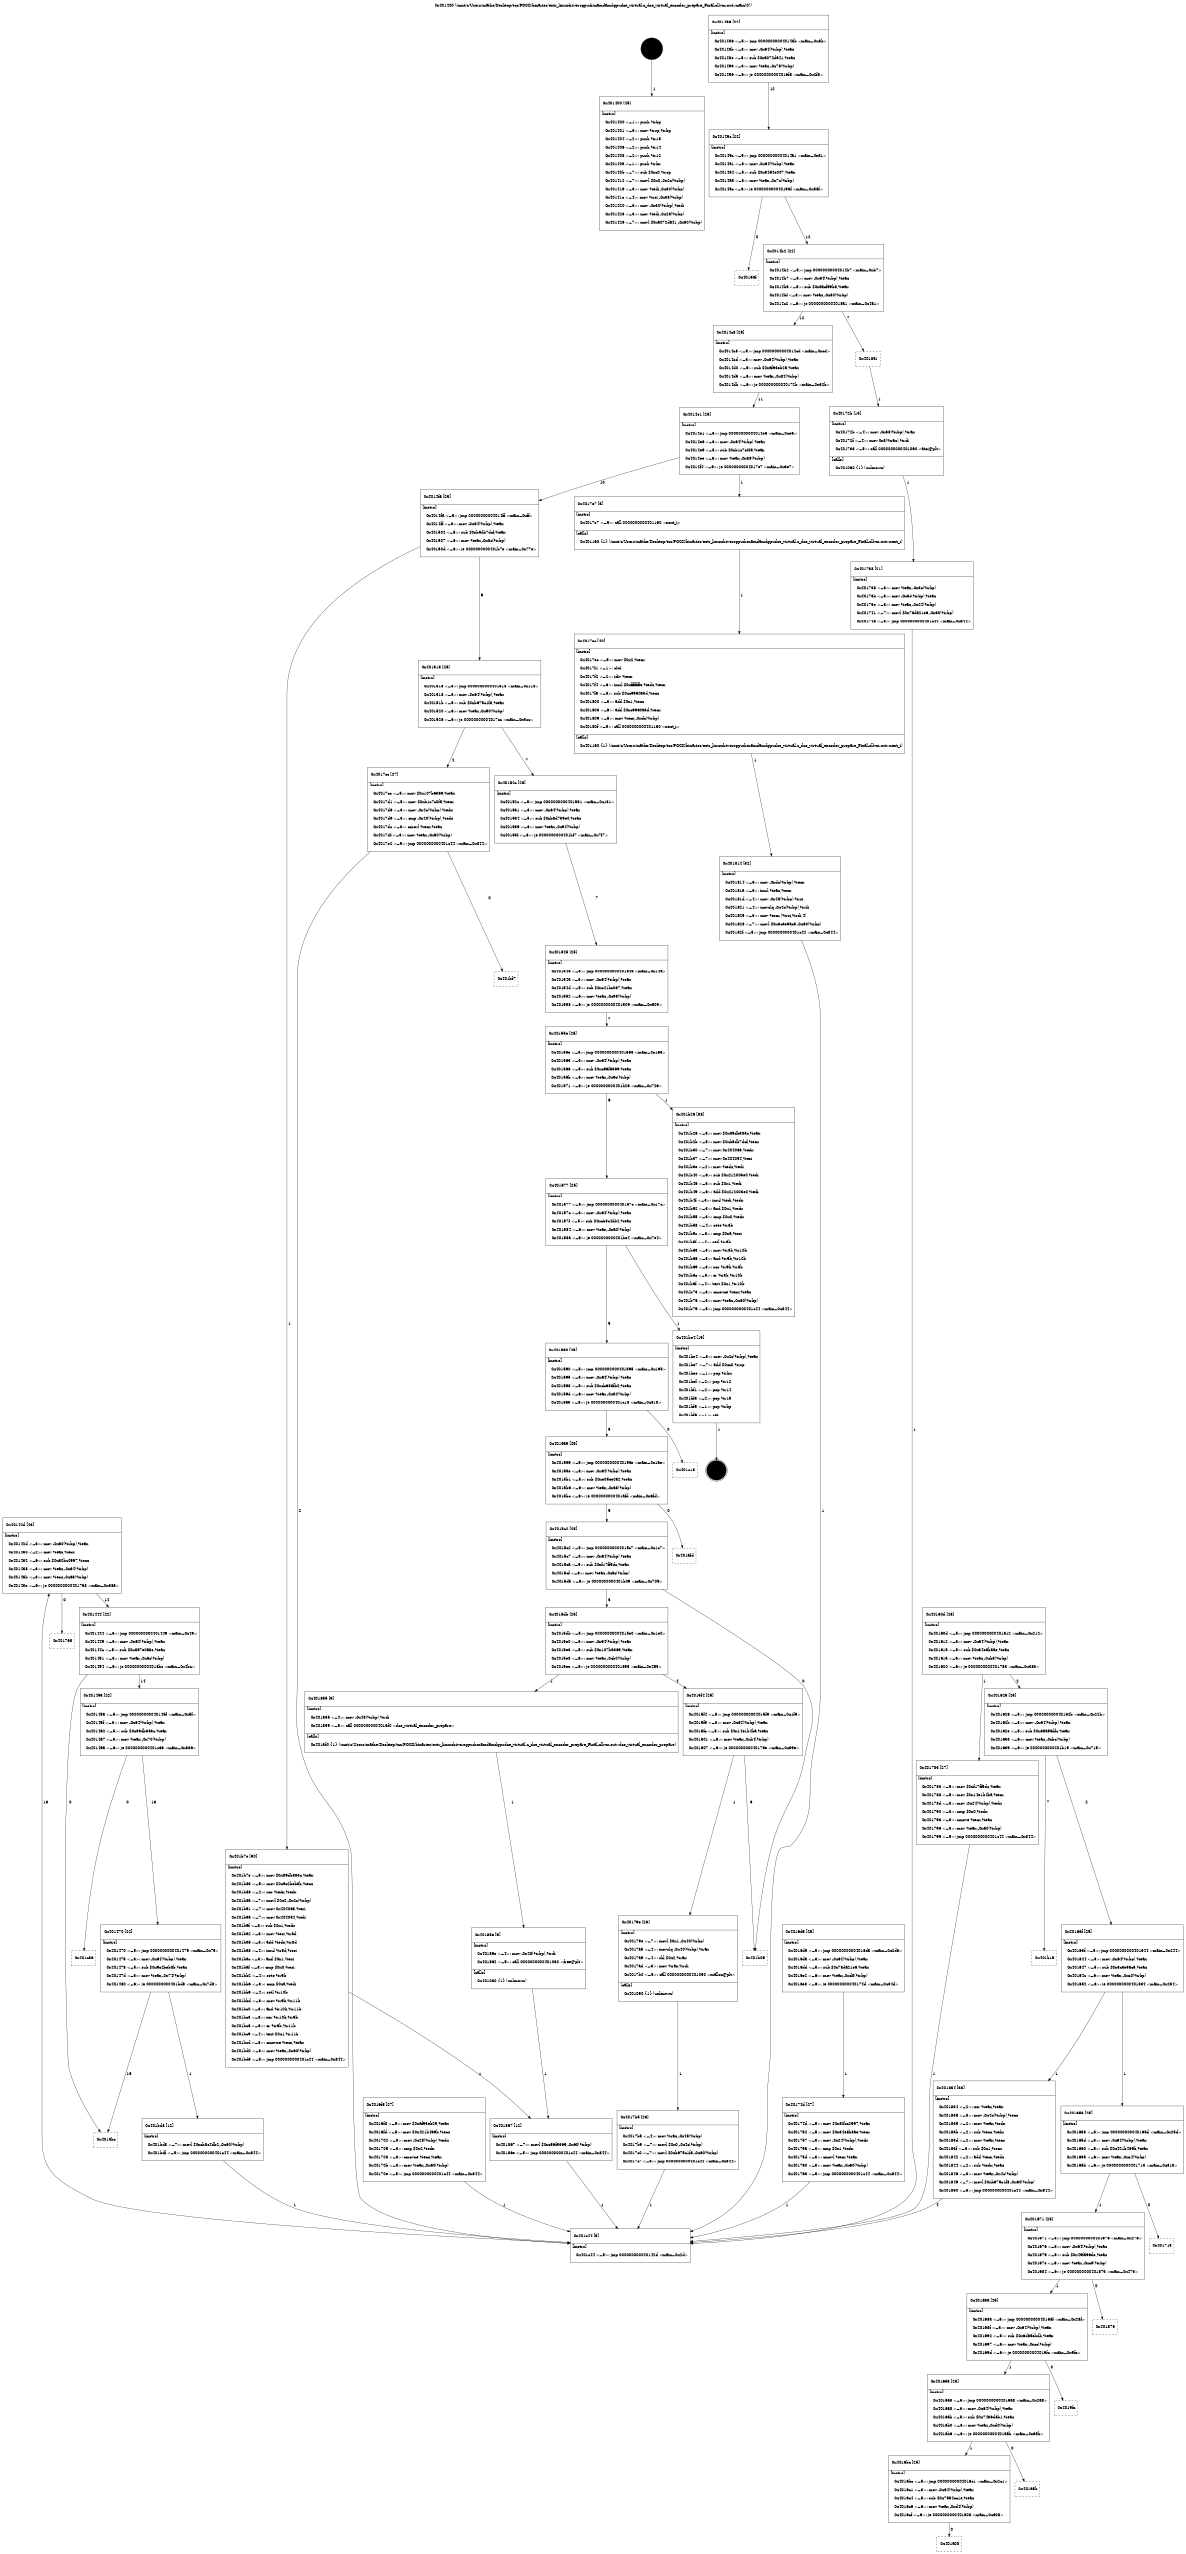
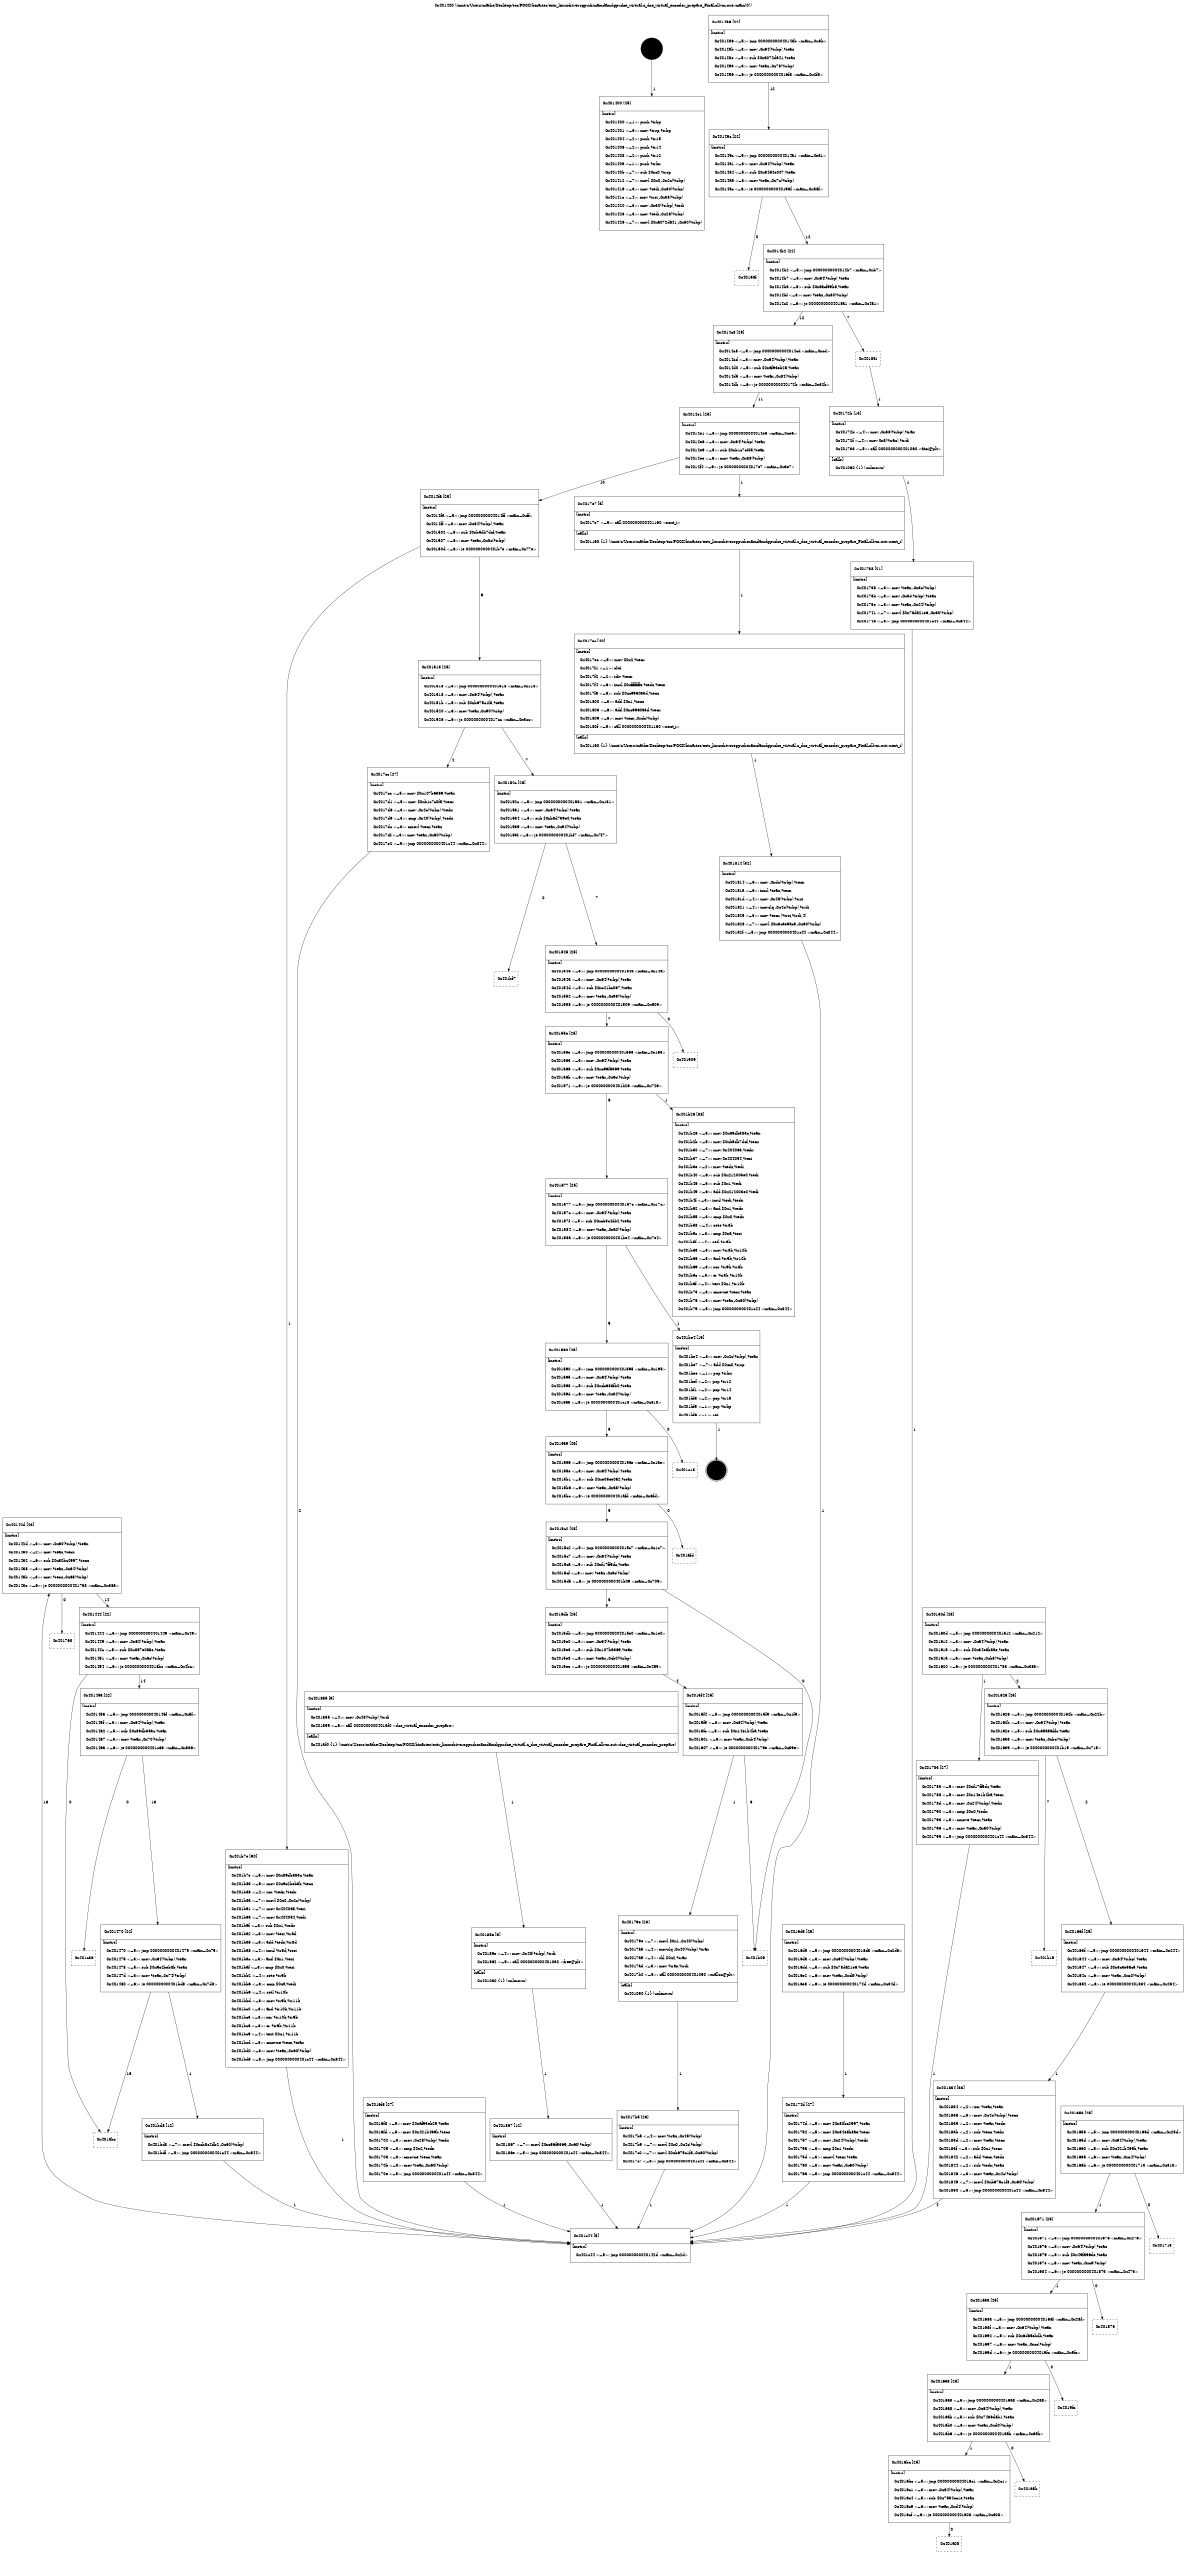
edge "0x4017cc [27]" -> "0x401bf7": now "0x40152c [25]" -> "0x401bf7"
node "0x401909": added
edge "0x4015db [25]" -> "0x401855 [9]": removed, label "1"
edge "0x40163f [25]" -> "0x401658 [25]": removed, label "1"
edge "0x401b7e [90]" -> "0x401867 [12]": now "0x401b7e [90]" -> "0x401c44 [5]"
